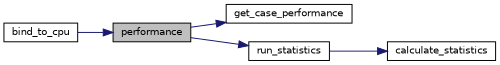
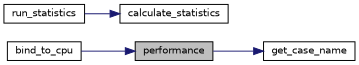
node "get_case_performance": label "get_case_performance" -> "get_case_name"
edge "performance" -> "run_statistics": removed
